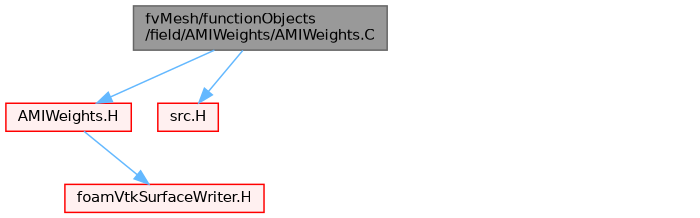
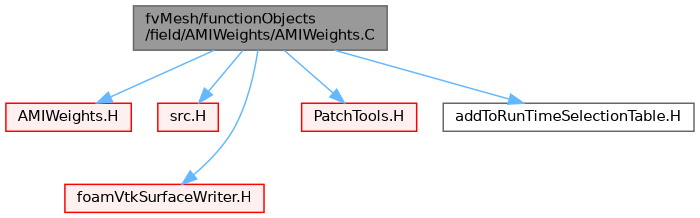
node "PatchTools.H": added
node "addToRunTimeSelectionTable.H": added
edge "AMIWeights.H" -> "foamVtkSurfaceWriter.H": now "fvMesh/functionObjects /field/AMIWeights/AMIWeights.C" -> "foamVtkSurfaceWriter.H"
